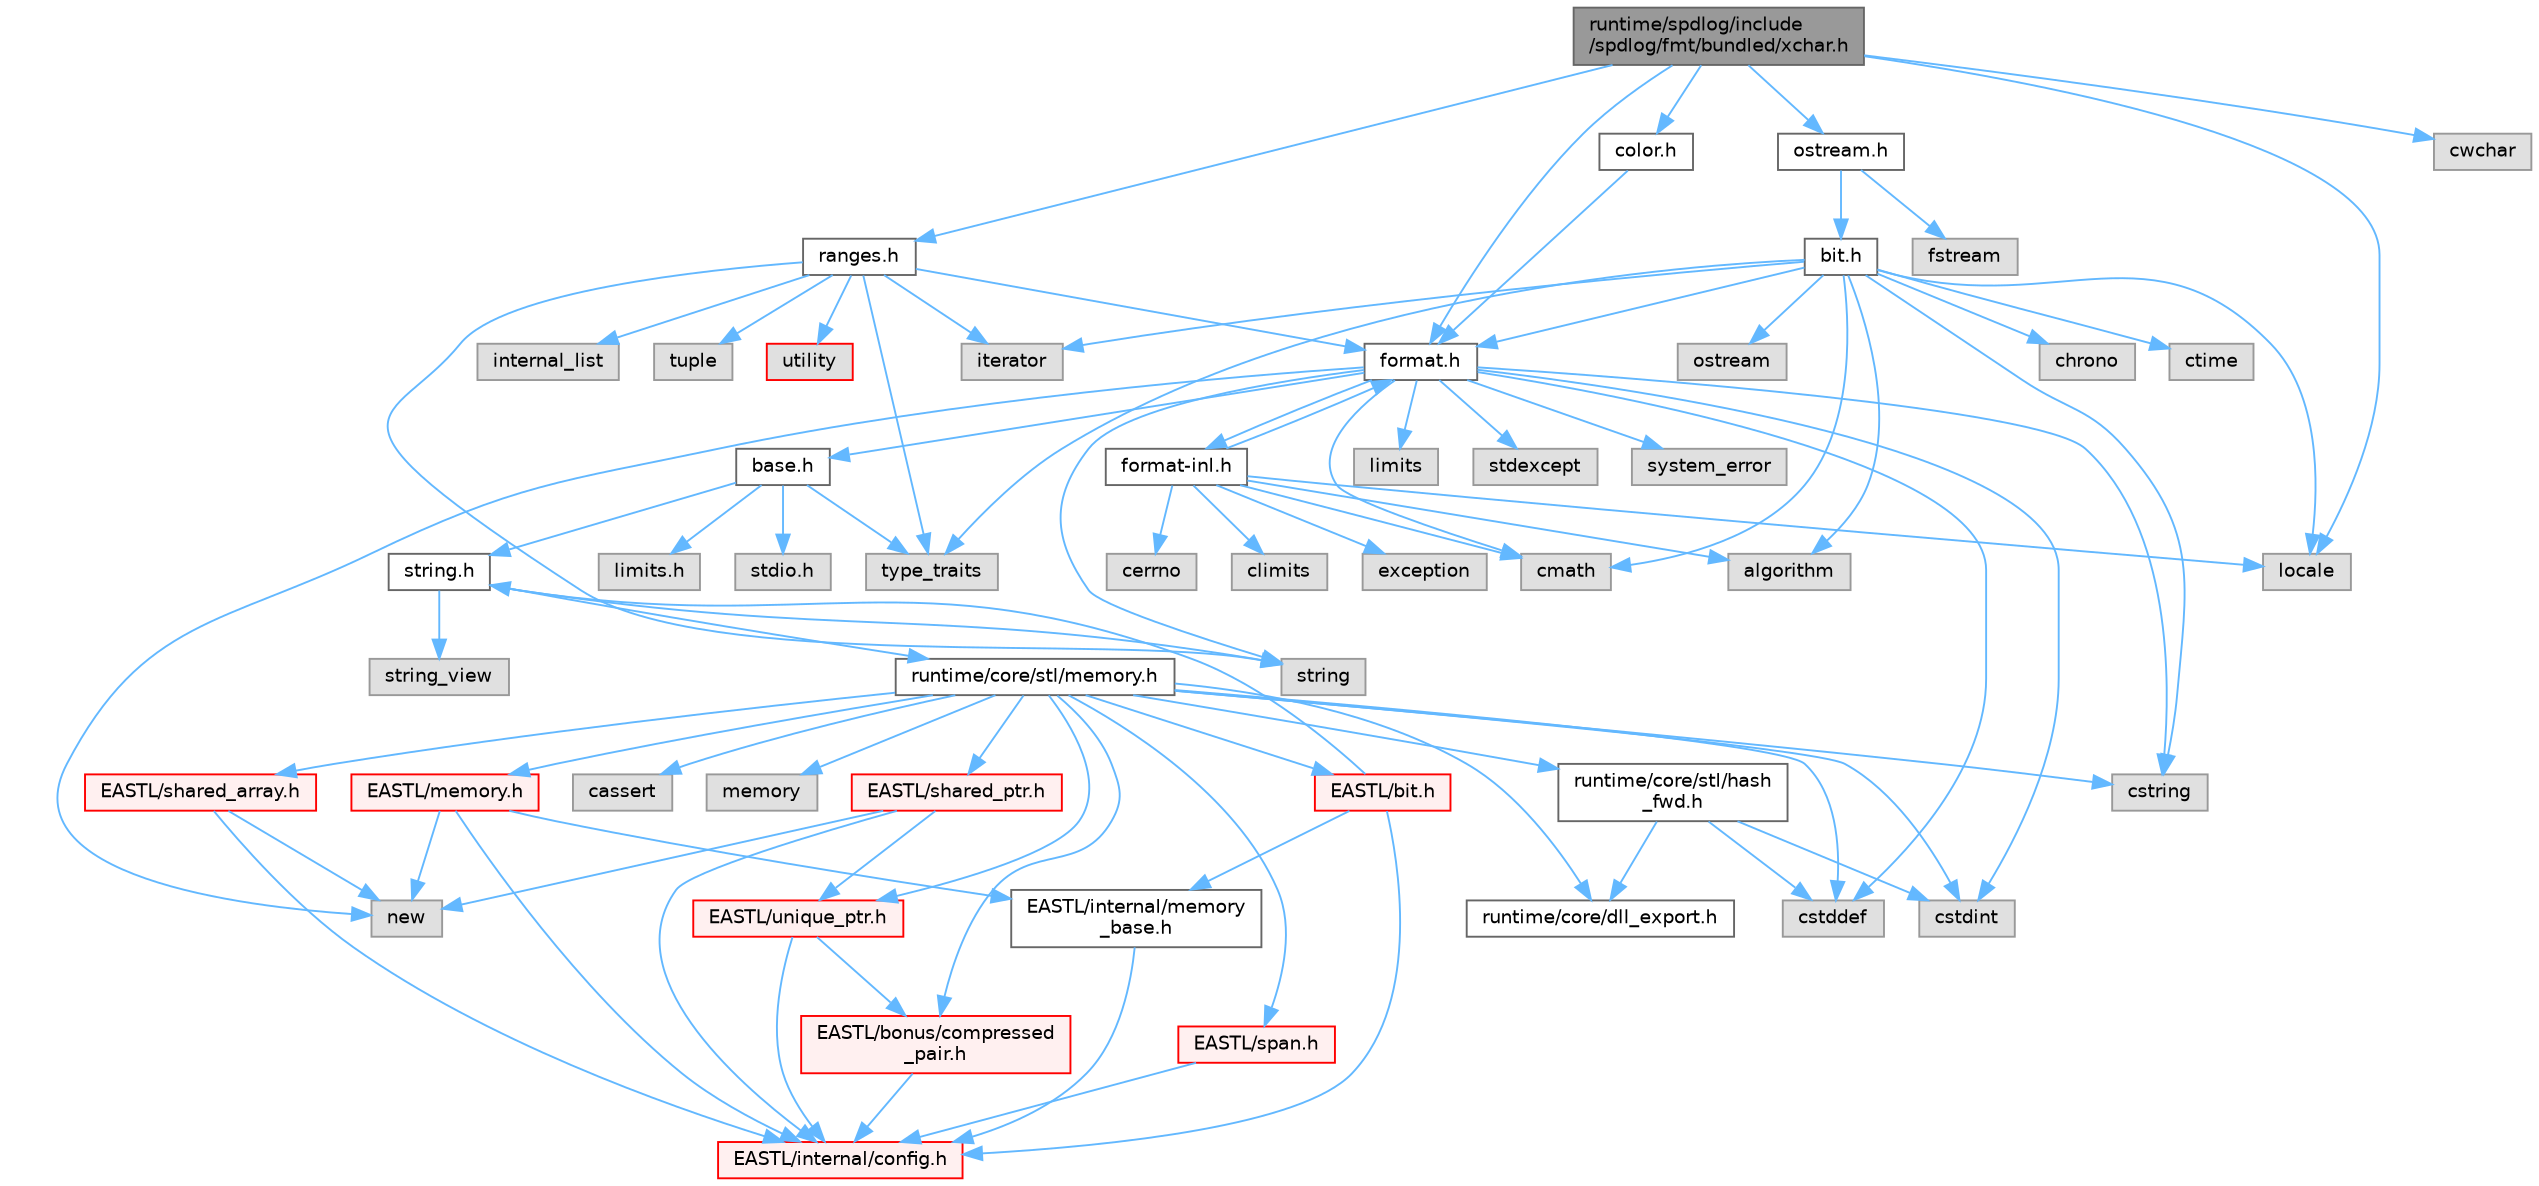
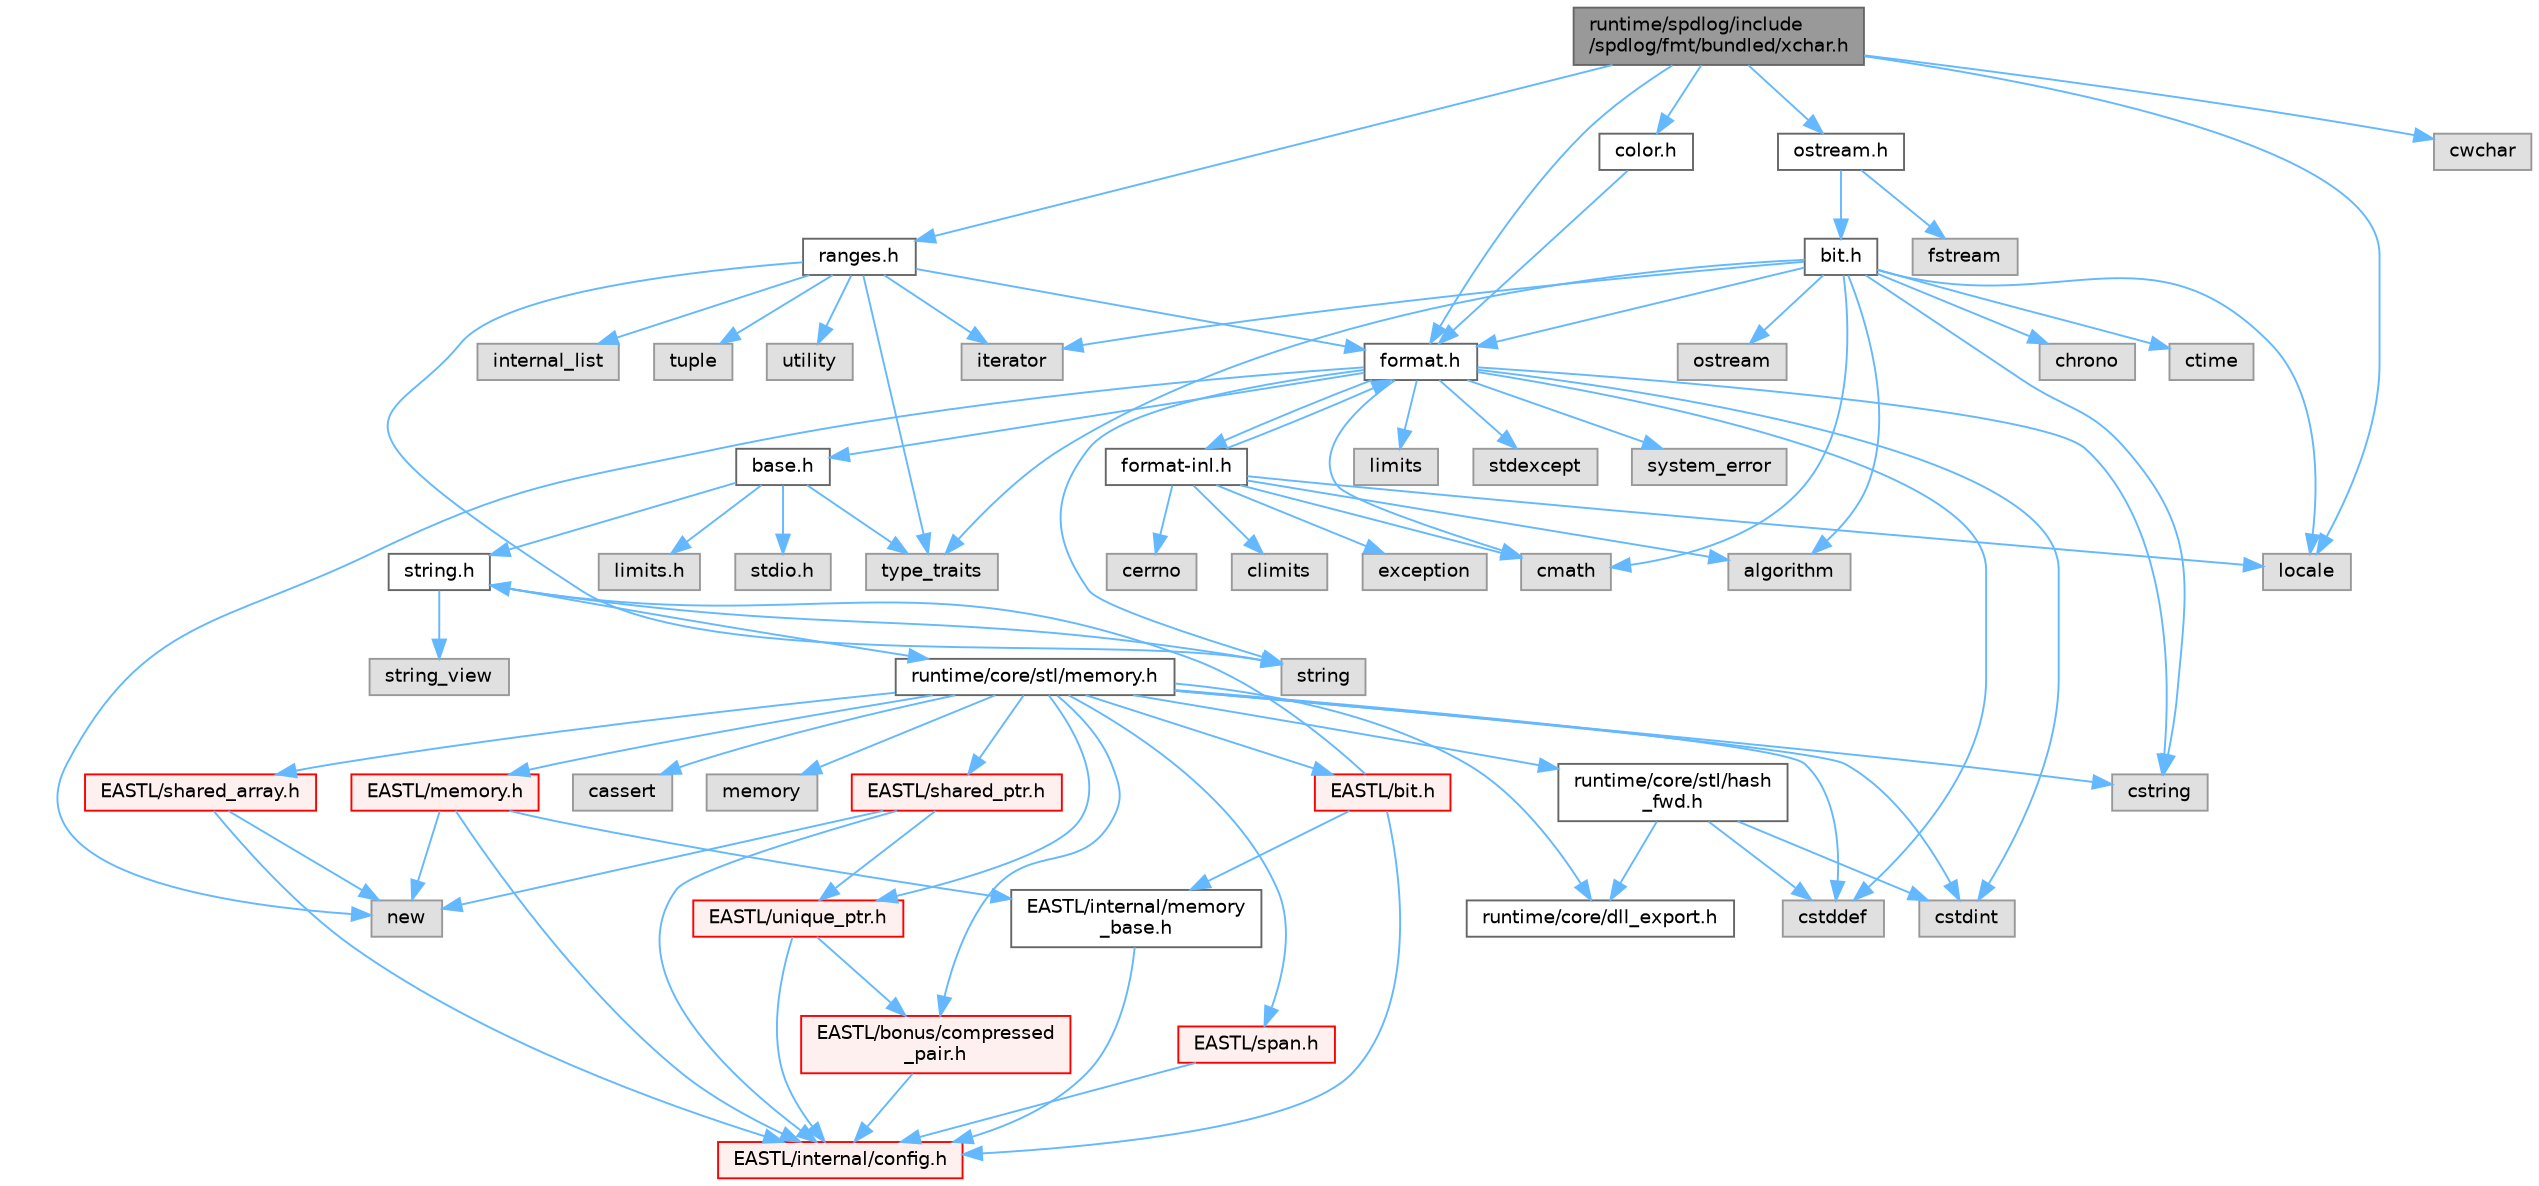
node "utility": color red -> grey60
